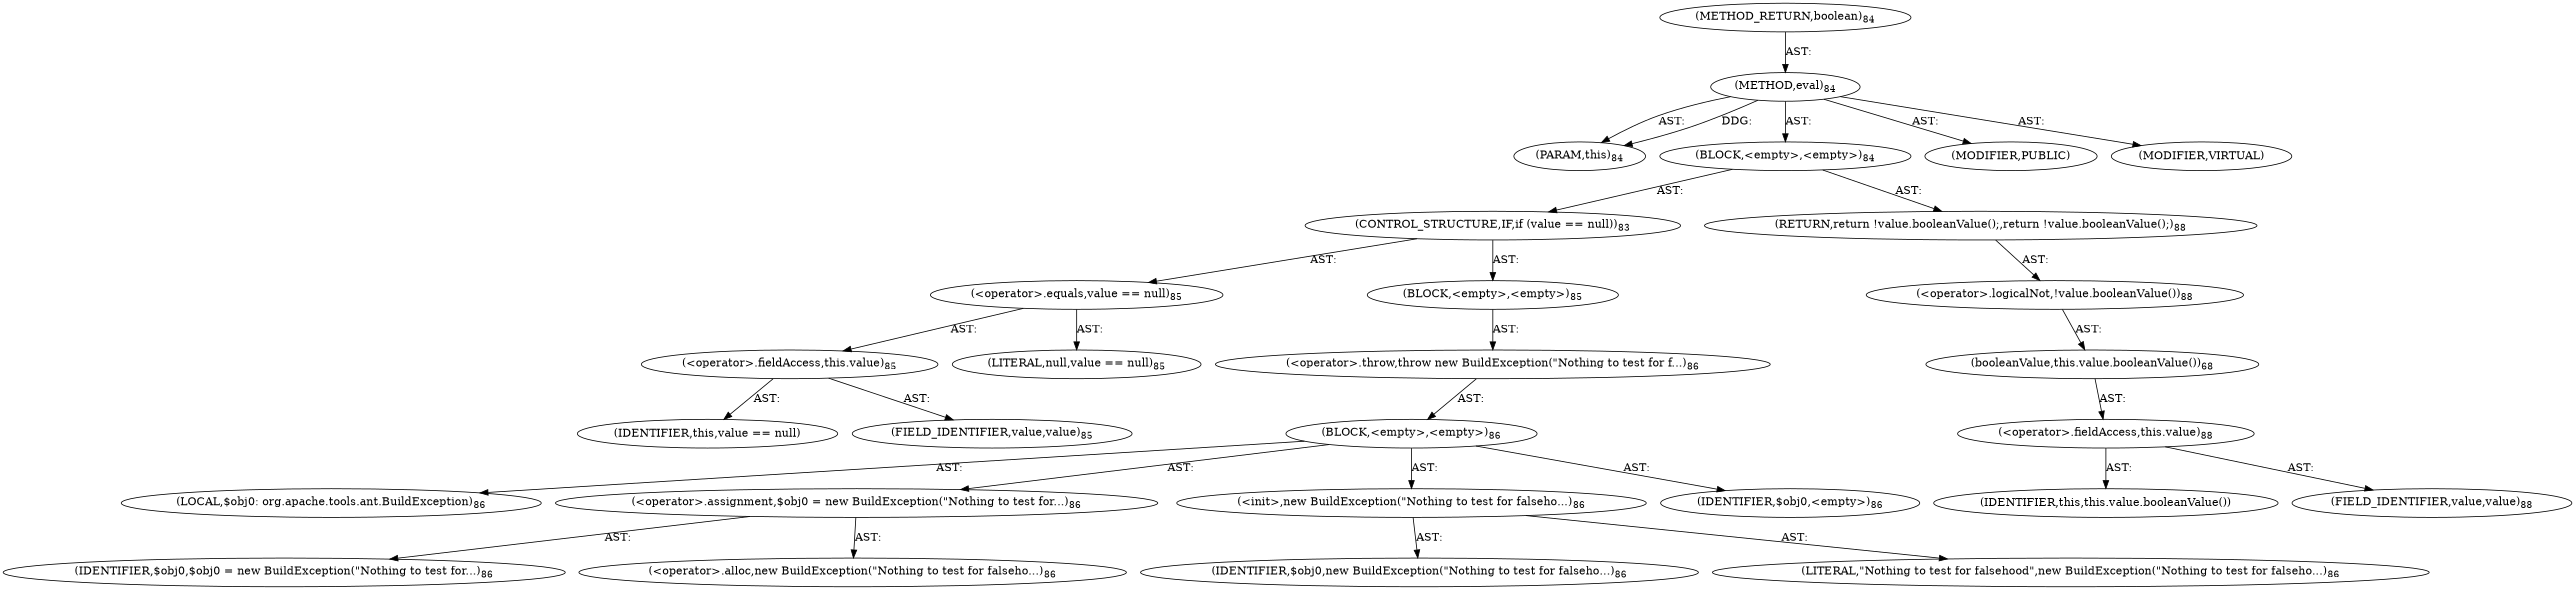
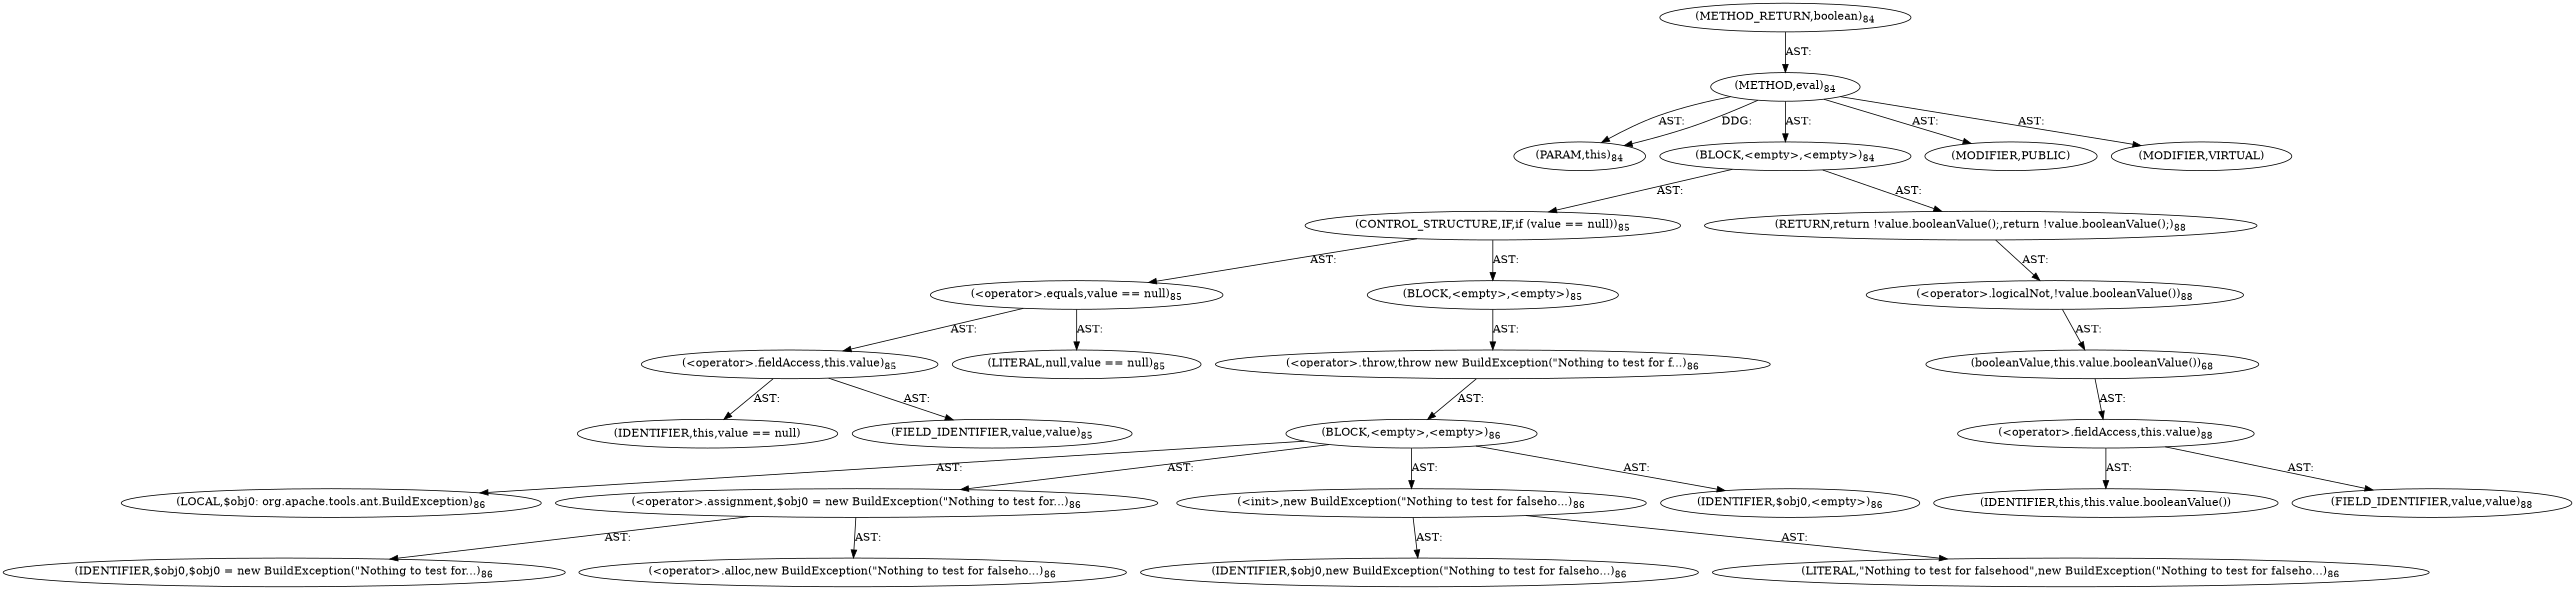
node "(CONTROL_STRUCTURE,IF,if (value == null))": text "83" -> "85"
